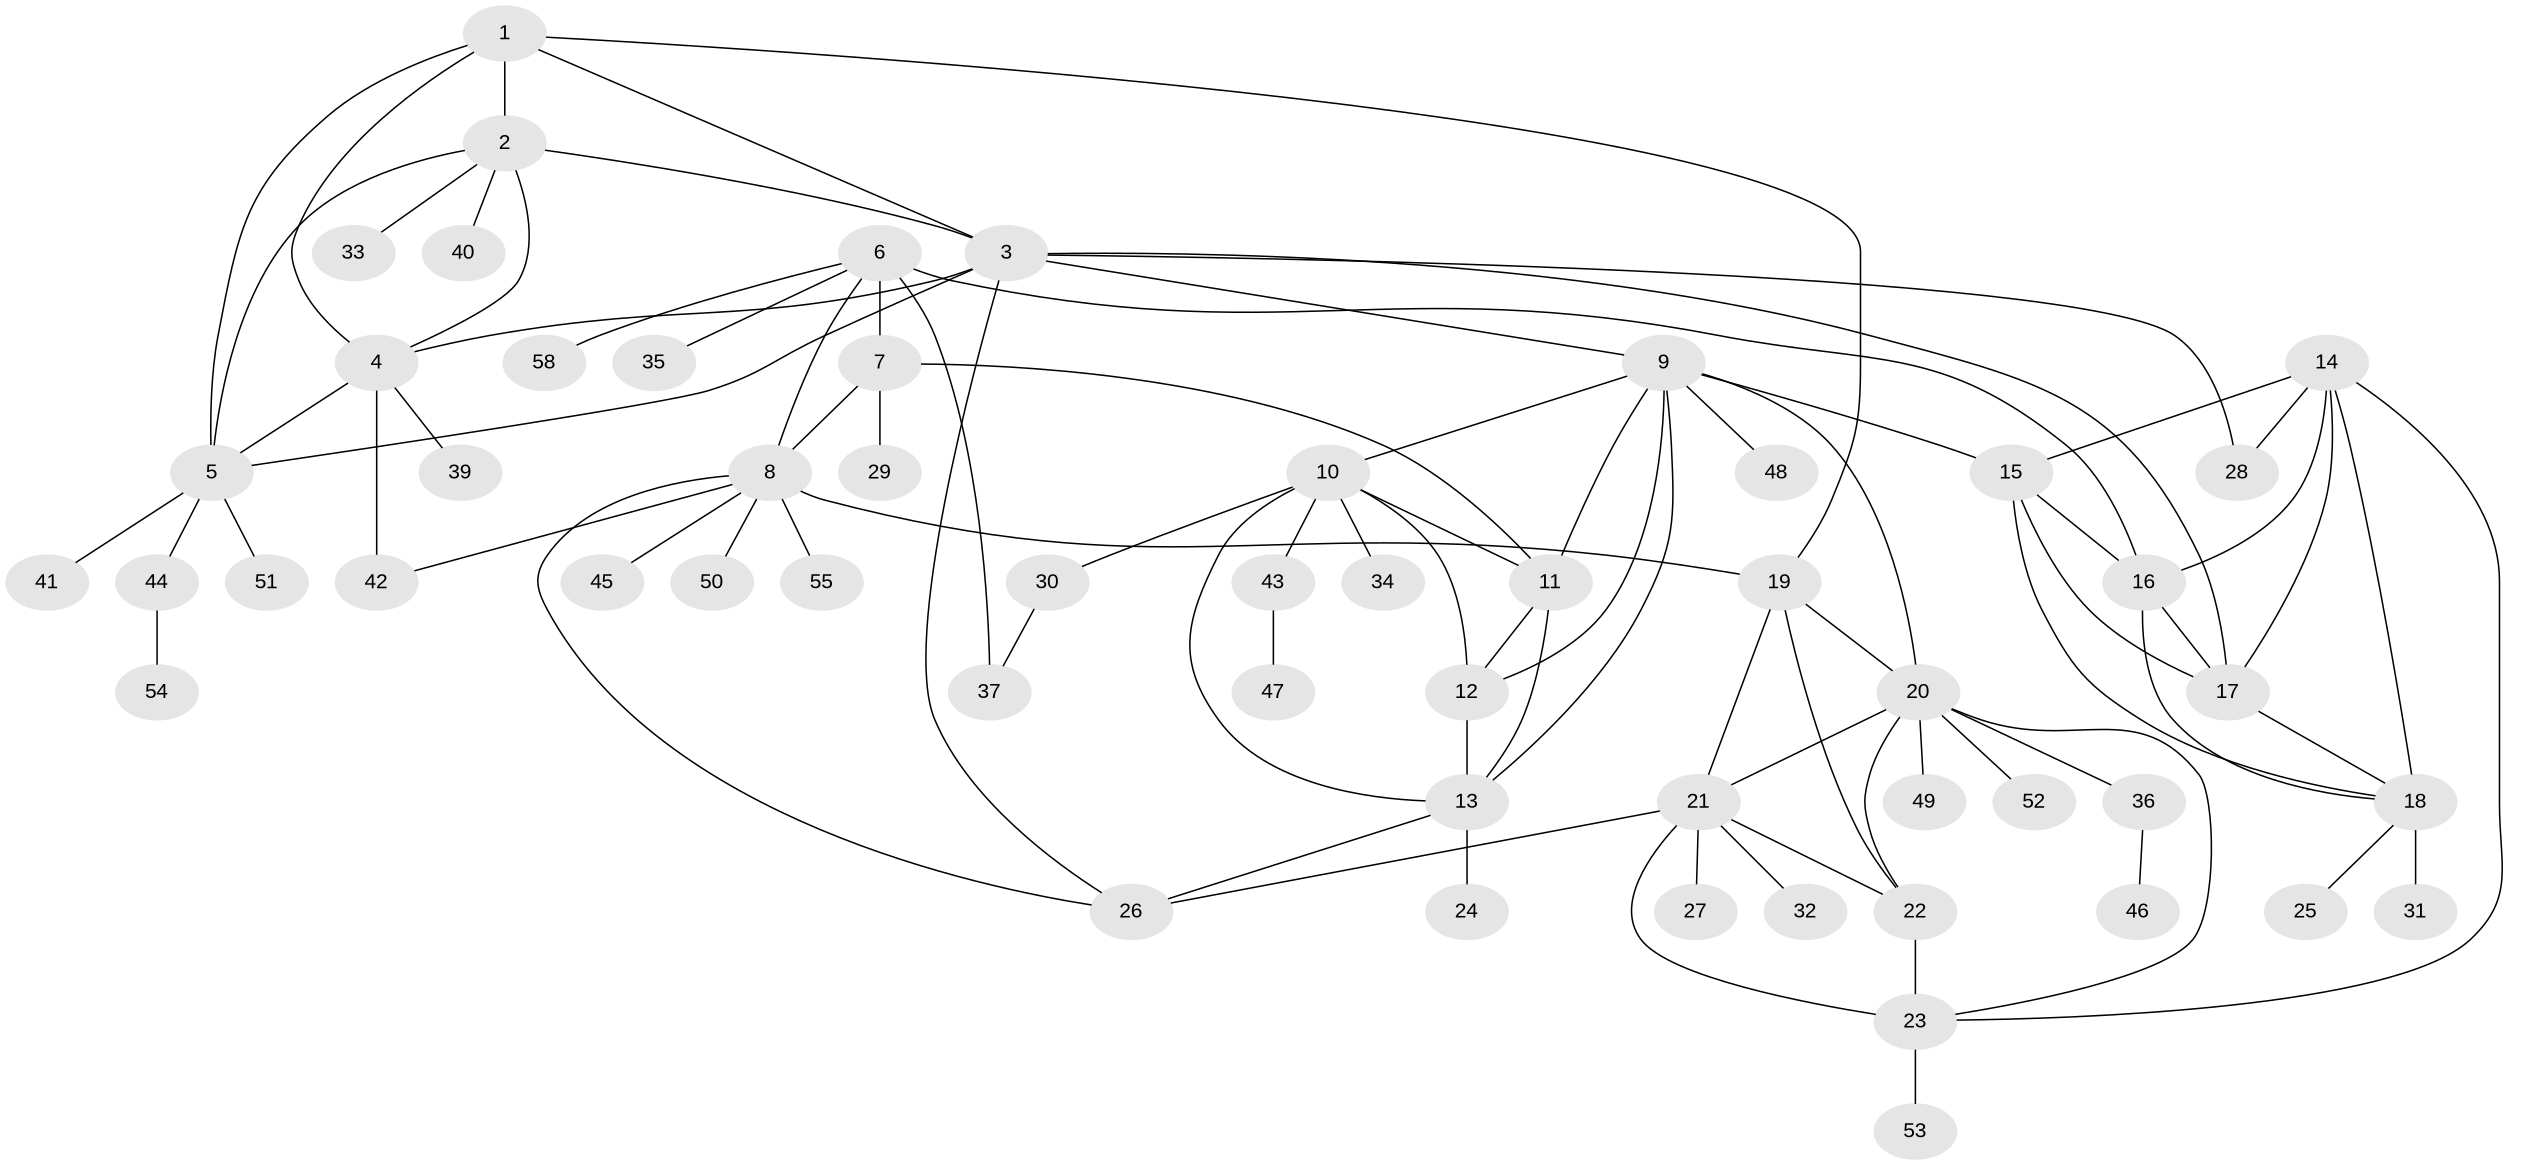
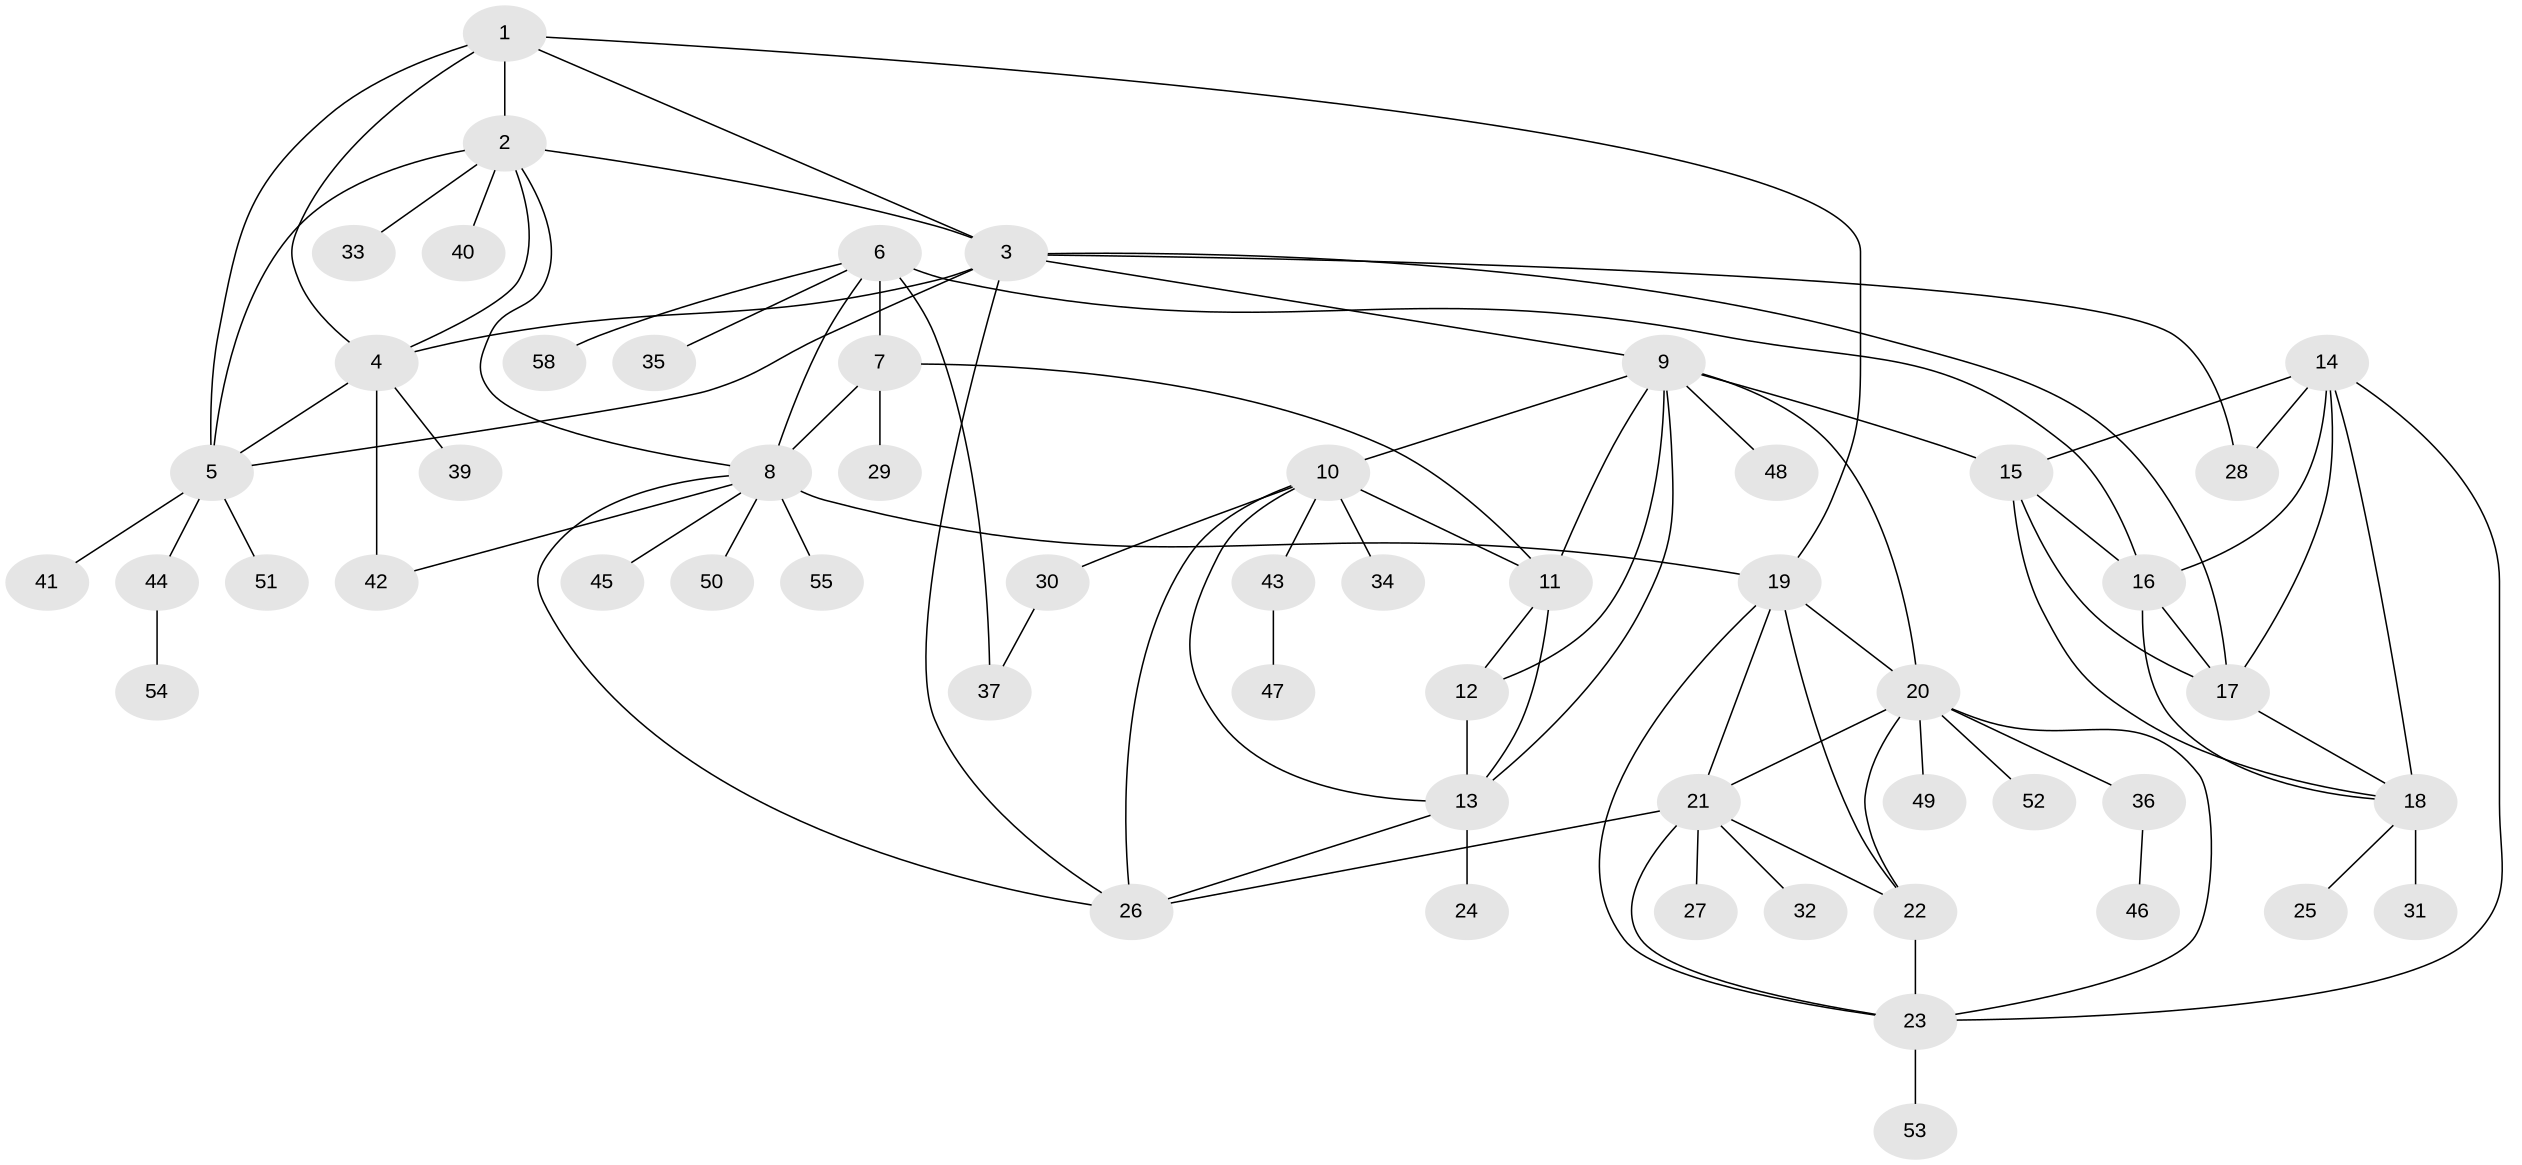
edge "2" -- "8": added
edge "10" -- "12": now "10" -- "26"
edge "19" -- "23": added
